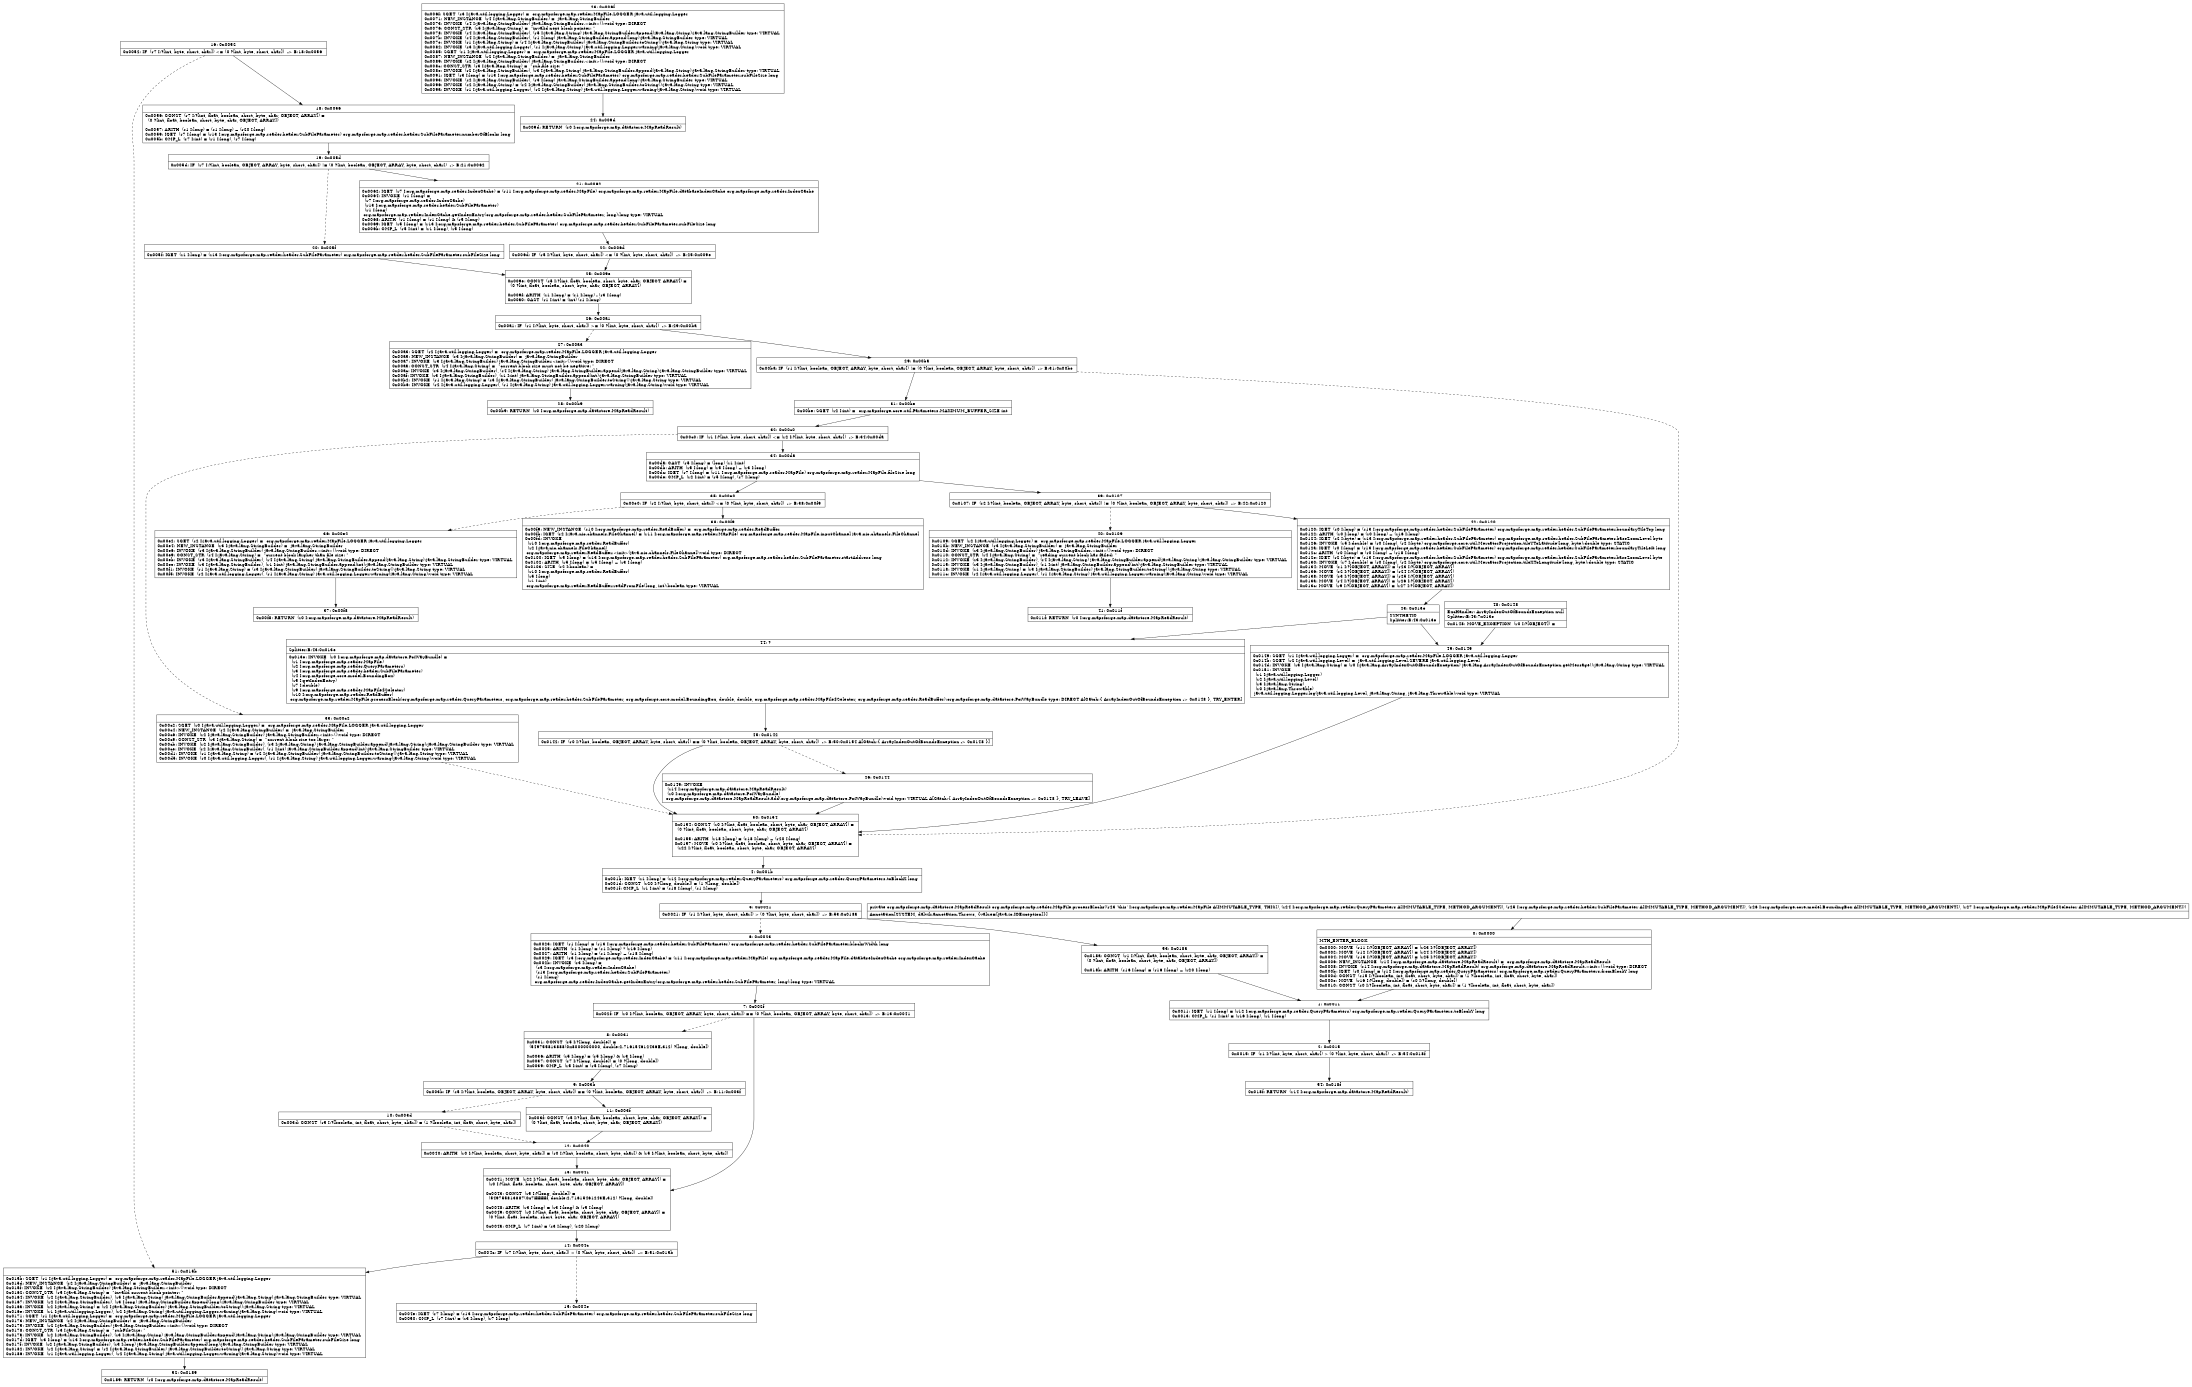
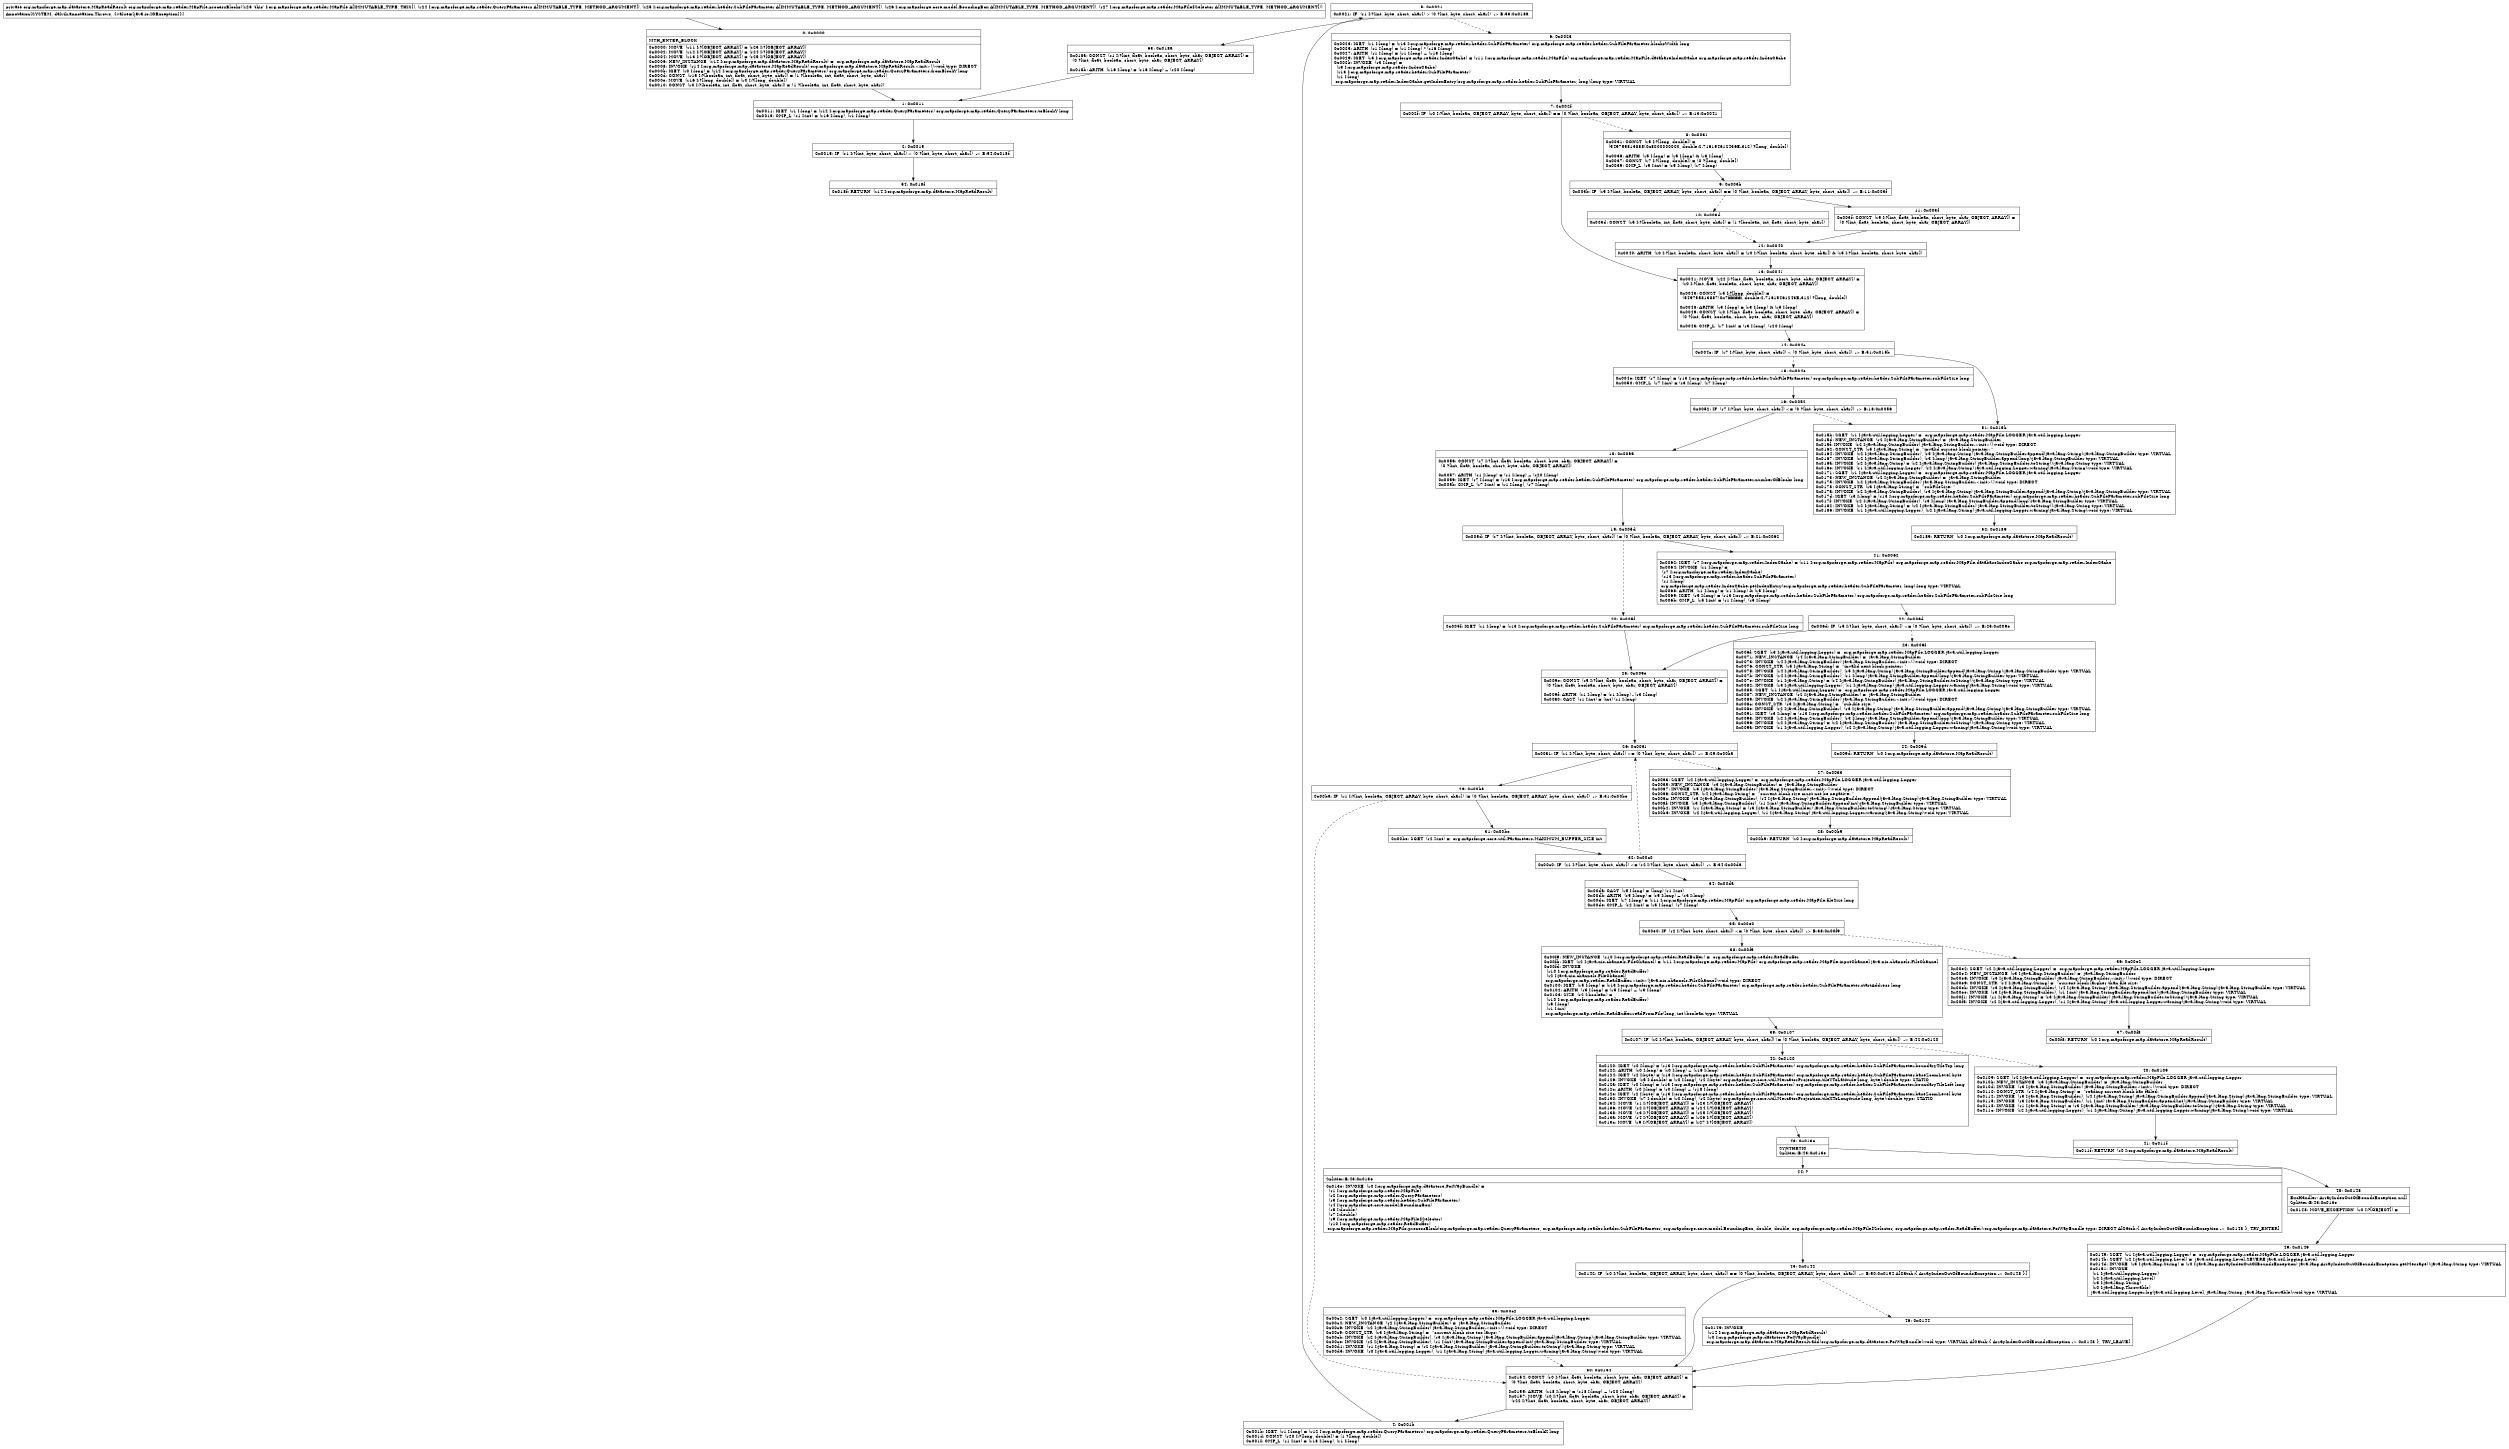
edge "15: 0x004e" -> "16: 0x0052": added
edge "32: 0x00c0" -> "33: 0x00c2": now "32: 0x00c0" -> "26: 0x00a1"
edge "34: 0x00da" -> "39: 0x0107": now "38: 0x00f9" -> "39: 0x0107"
node "48: 0x0148": text "Splitter:B:43:7x013e" -> "Splitter:B:43:0x013e"
edge "43: 0x013e" -> "49: 0x0149": now "43: 0x013e" -> "48: 0x0148"
edge "22: 0x006d" -> "23: 0x006f": added
node "44: ?": text "(r5 I:getIndexEntry)" -> "(r5 I:double)"
